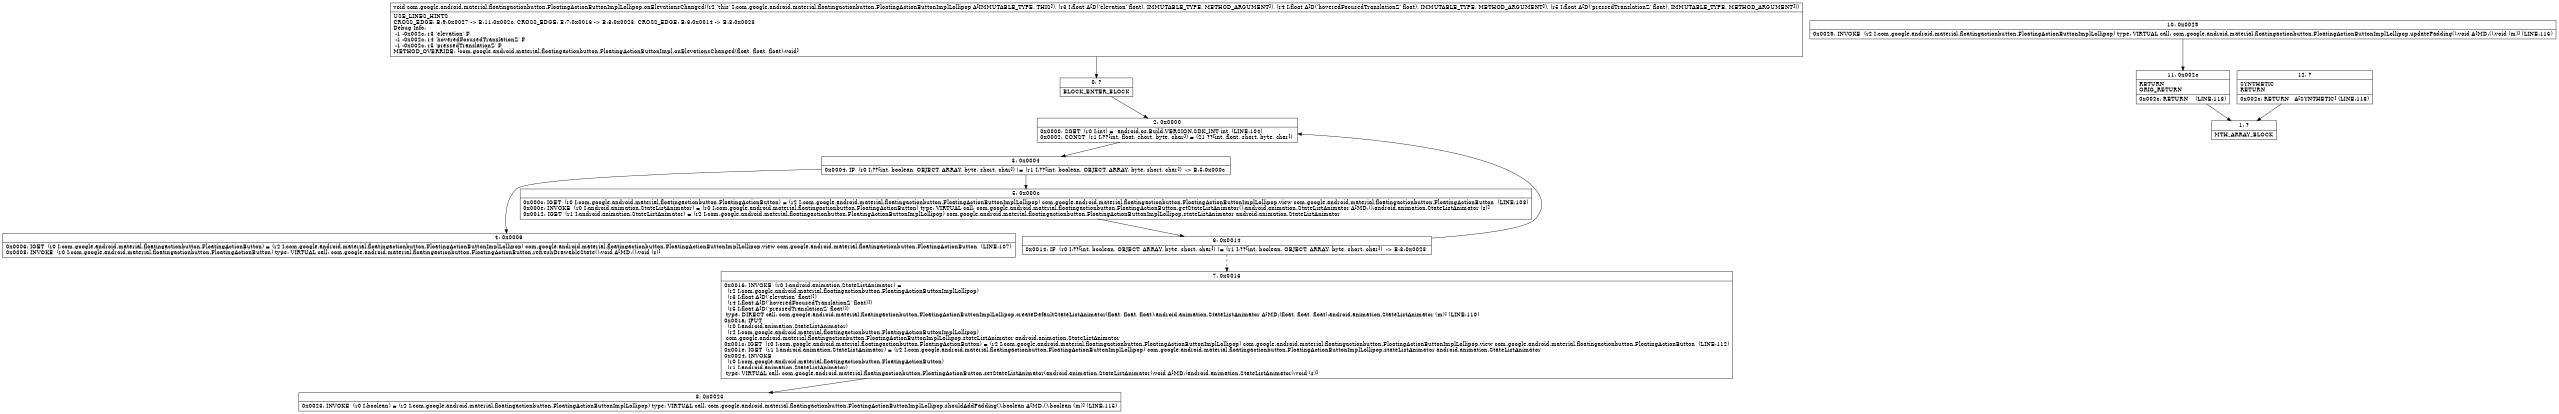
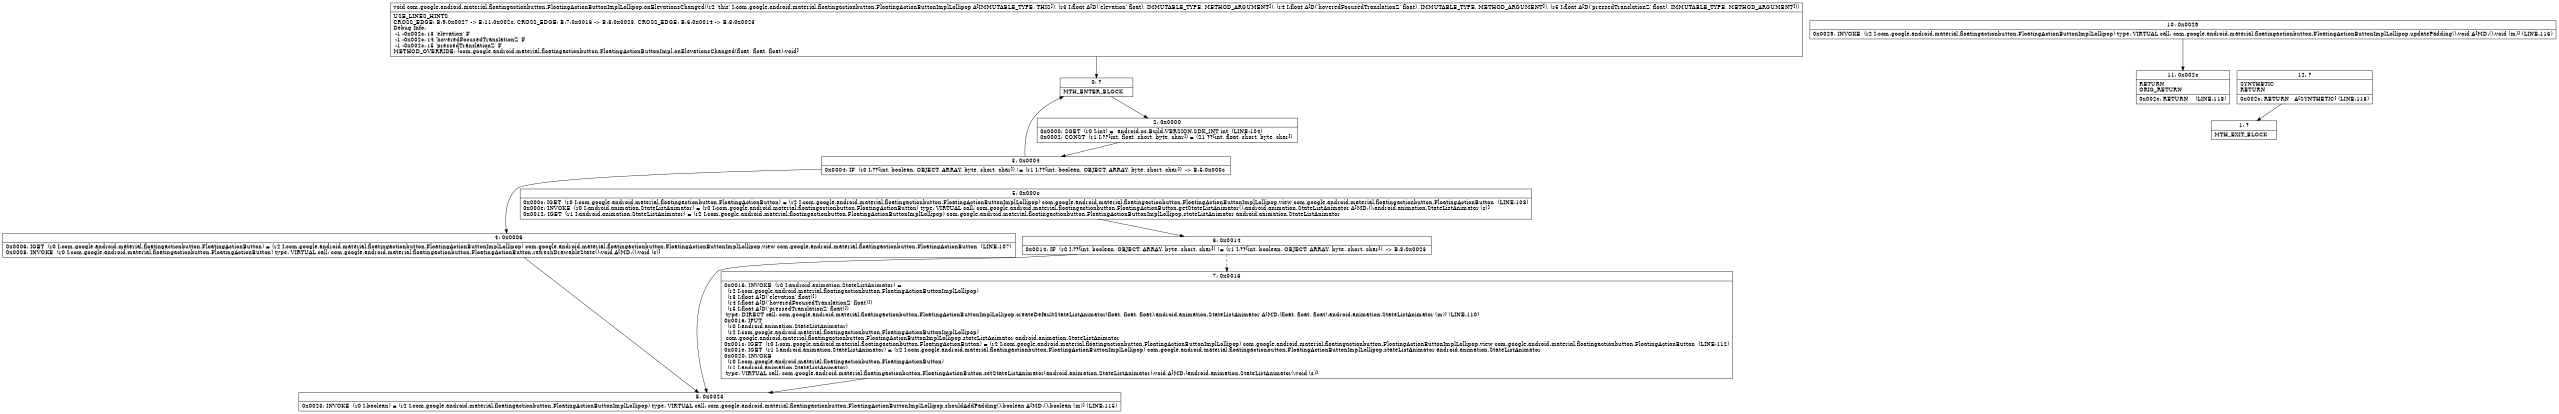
node "0: ?": text "BLOCK_ENTER_BLOCK" -> "MTH_ENTER_BLOCK"
edge "11: 0x002c" -> "1: ?": removed
node "1: ?": text "MTH_ARRAY_BLOCK" -> "MTH_EXIT_BLOCK"
edge "6: 0x0014" -> "2: 0x0000": now "6: 0x0014" -> "8: 0x0023"
edge "3: 0x0004" -> "5: 0x000c": now "3: 0x0004" -> "0: ?"
edge "4: 0x0006" -> "8: 0x0023": added
node "7: 0x0016": text "0x0024: INVOKE" -> "0x0020: INVOKE"
